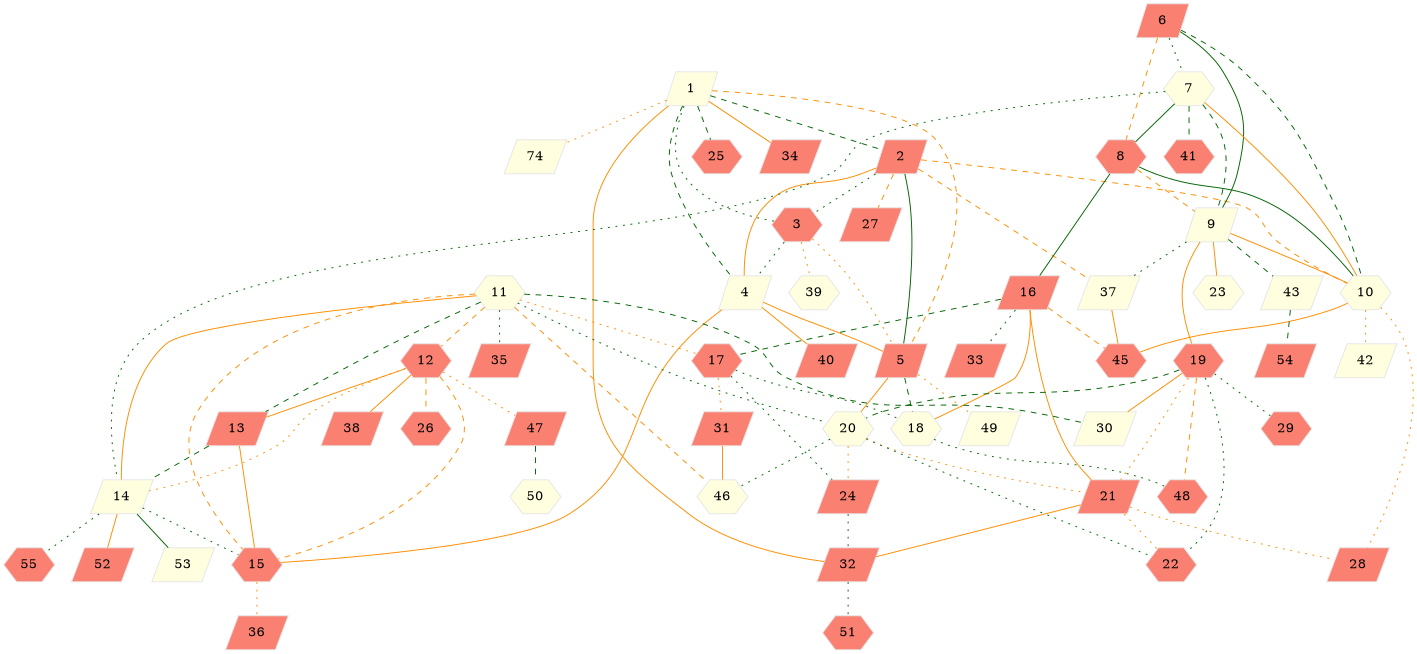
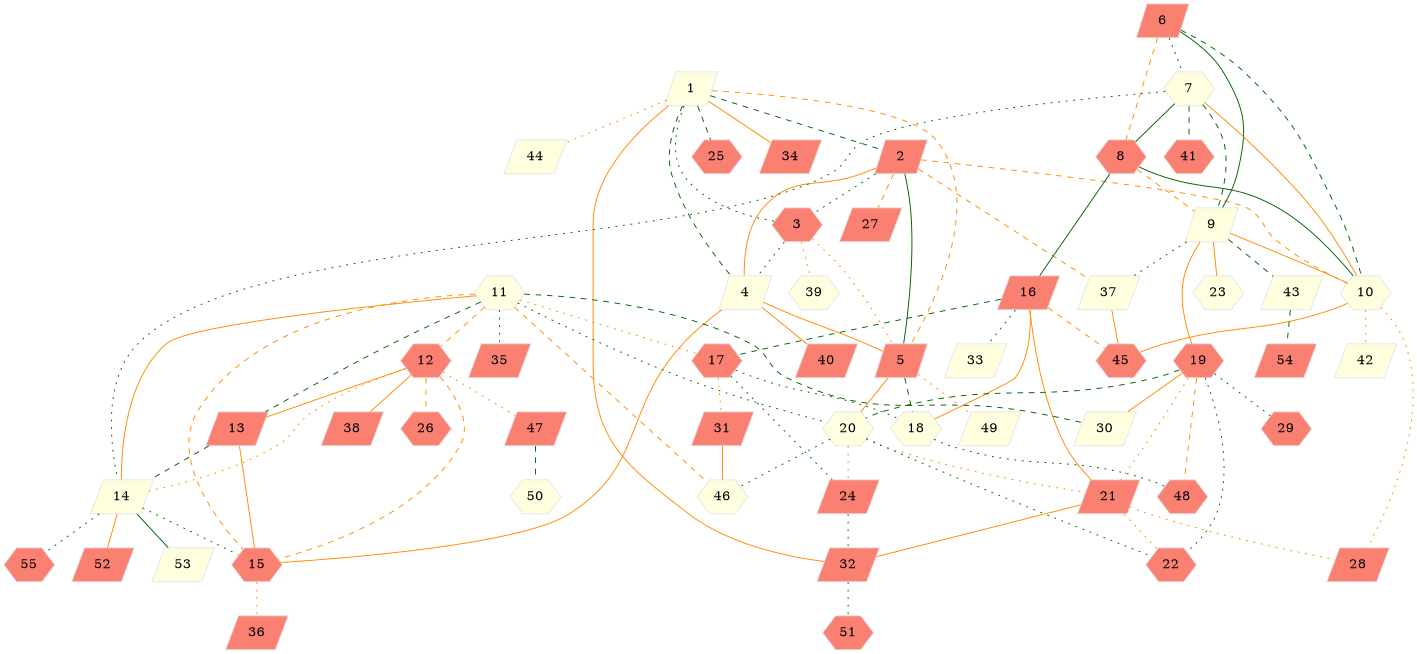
node "74": label "74" -> "44"
node "33": fillcolor salmon -> lightyellow
